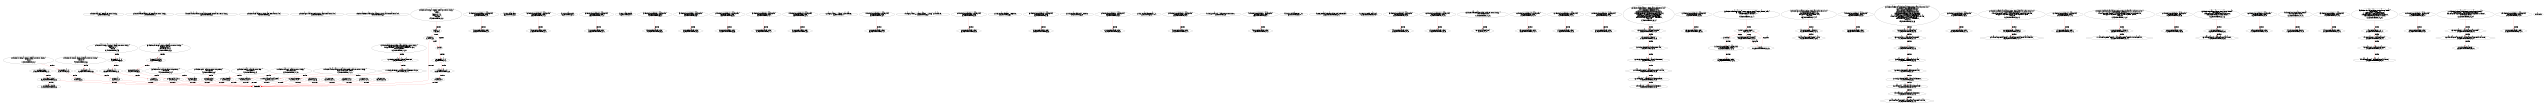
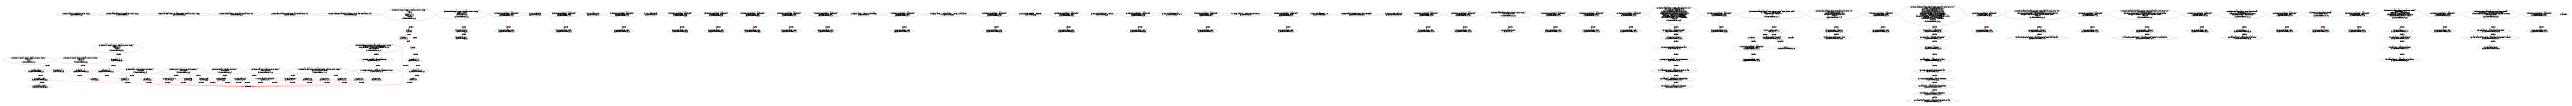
edge "35_ uint256 d = sub(c,1); 289-new_variable-36-36" -> "36_ return mul(div(d,m),m); 300-return-37-37": removed, label "next_line"
